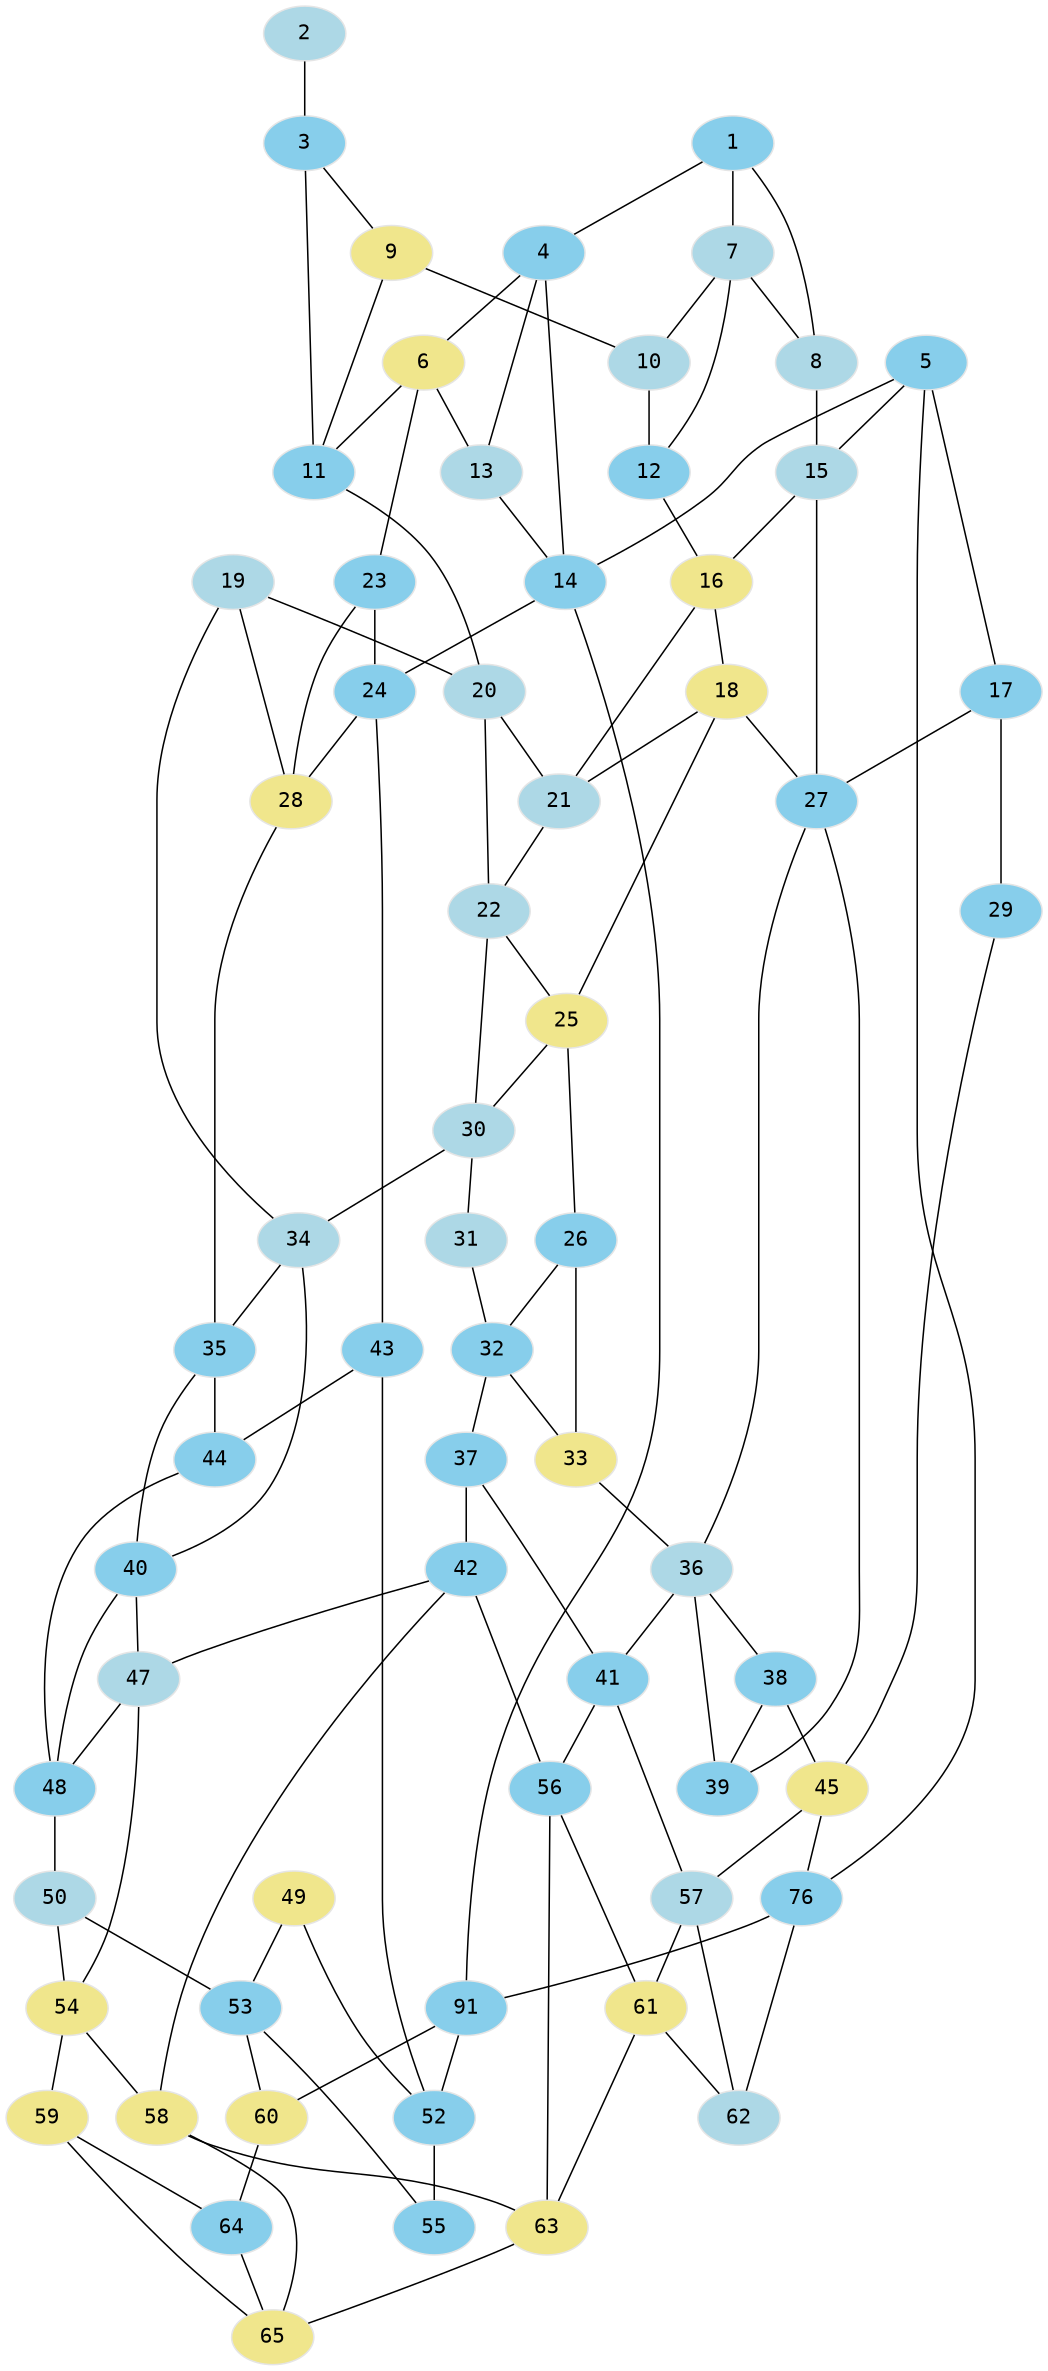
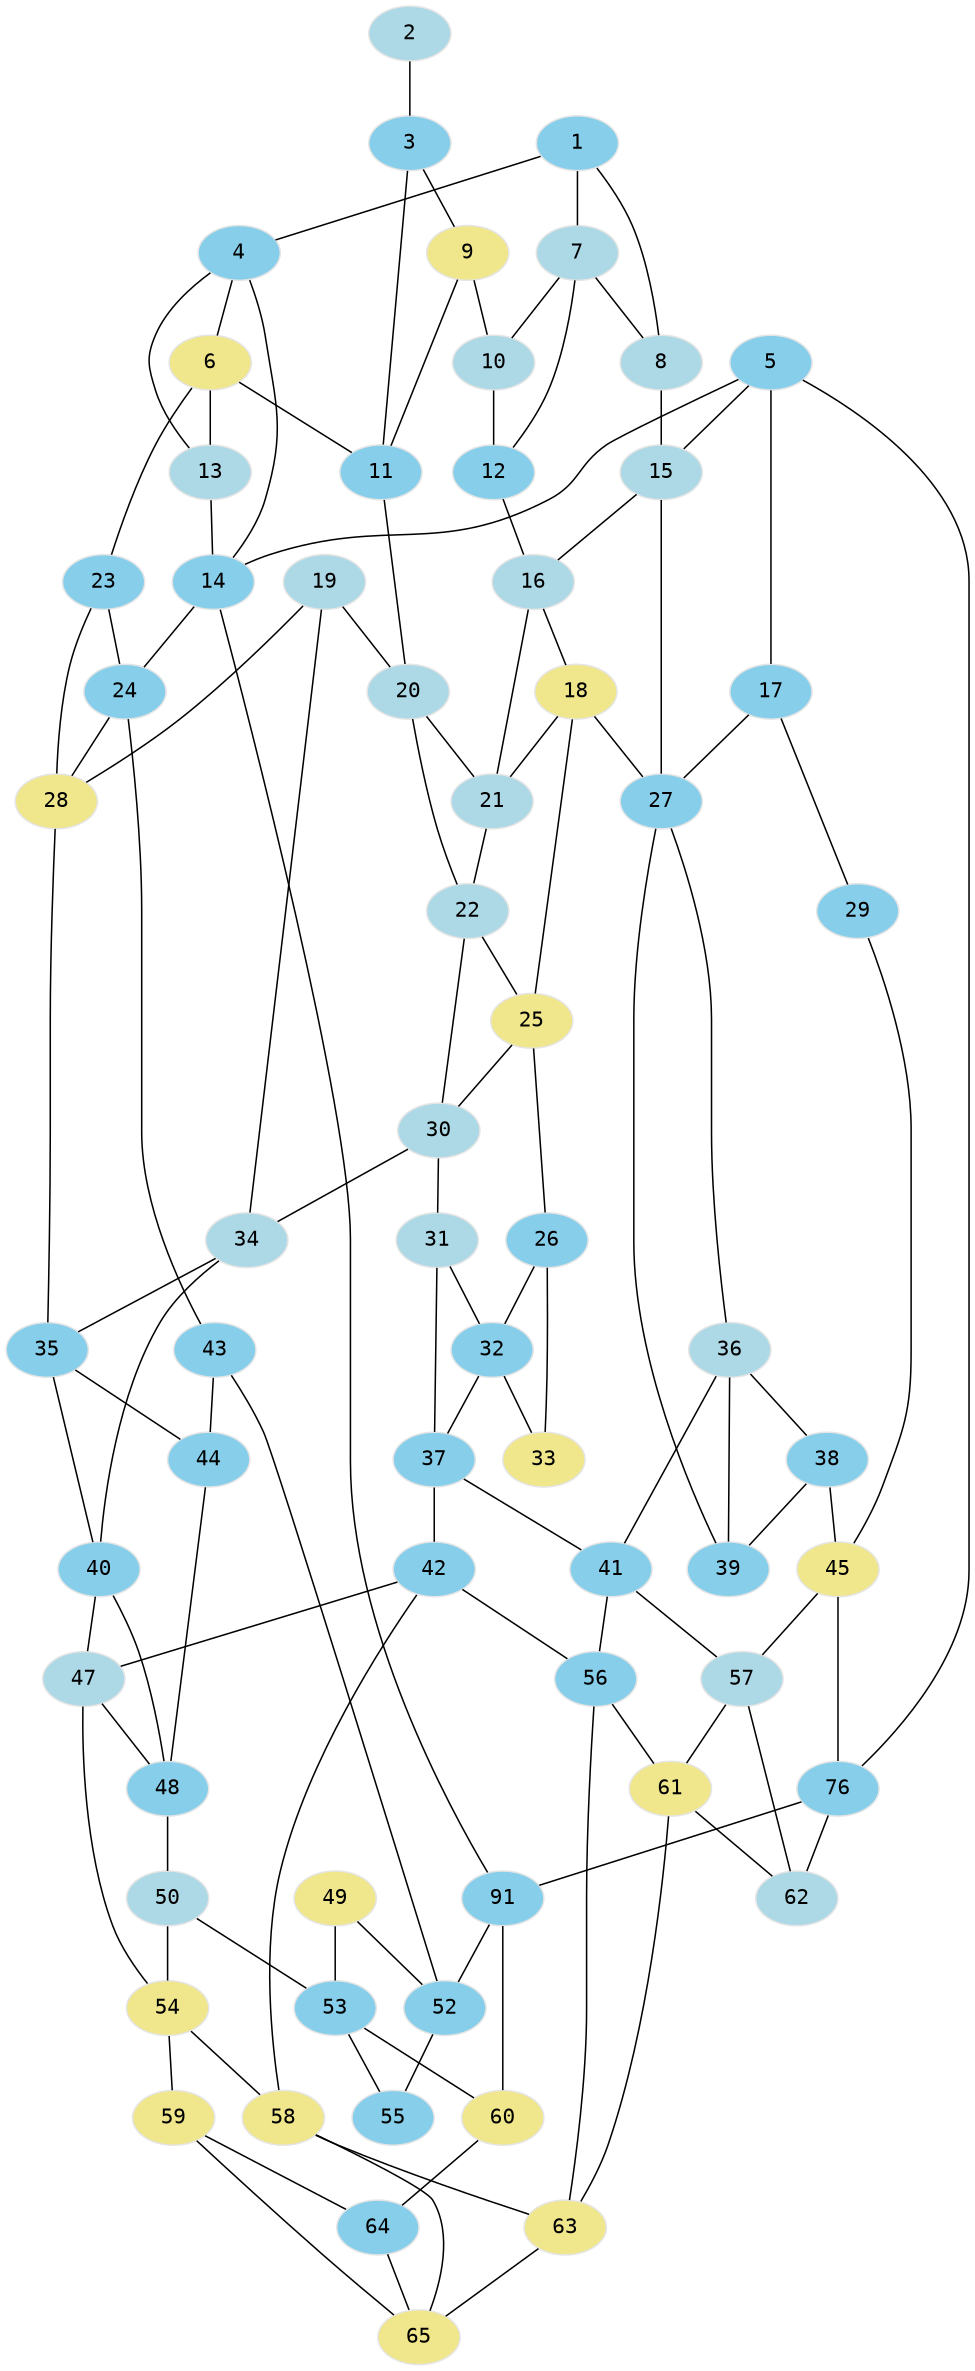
node "16": fillcolor khaki -> lightblue
edge "31" -- "37": added
edge "33" -- "36": removed
